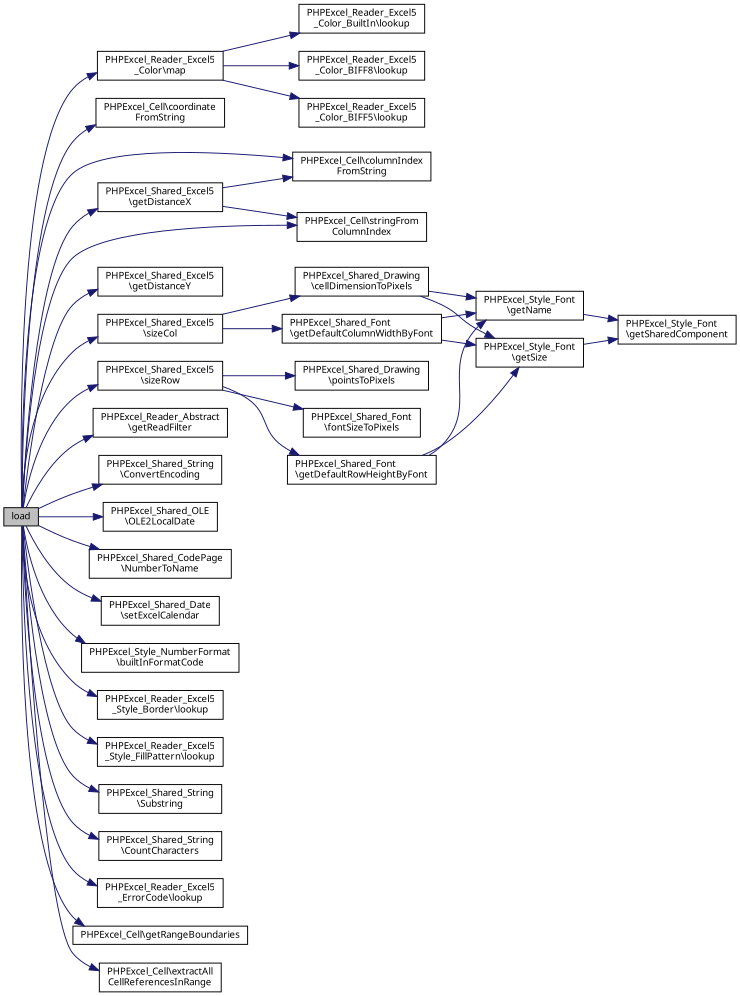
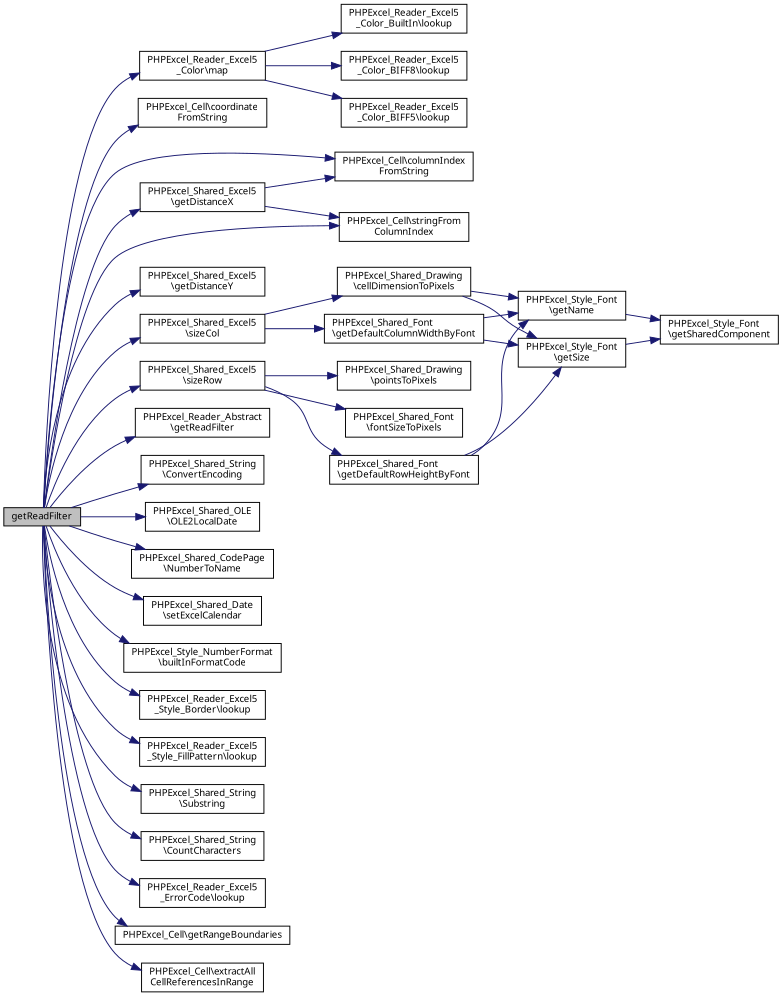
node "load": label "load" -> "getReadFilter"
